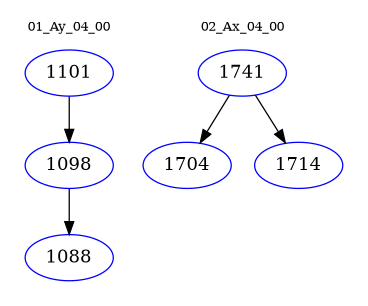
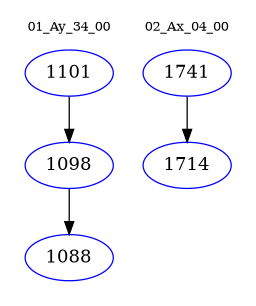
cluster "01_Ay_04_00": label "01_Ay_04_00" -> "01_Ay_34_00"
node "1704": removed
